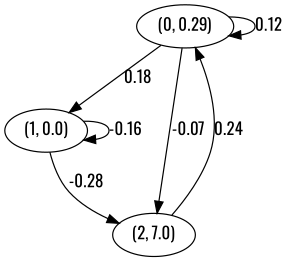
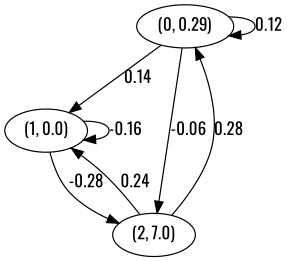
edge "(0, 0.29)" -> "(1, 0.0)": label "0.18" -> "0.14"
edge "(0, 0.29)" -> "(2, 7.0)": label "-0.07" -> "-0.06"
edge "(2, 7.0)" -> "(0, 0.29)": label "0.24" -> "0.28"
edge "(2, 7.0)" -> "(1, 0.0)": added, label "0.24"
